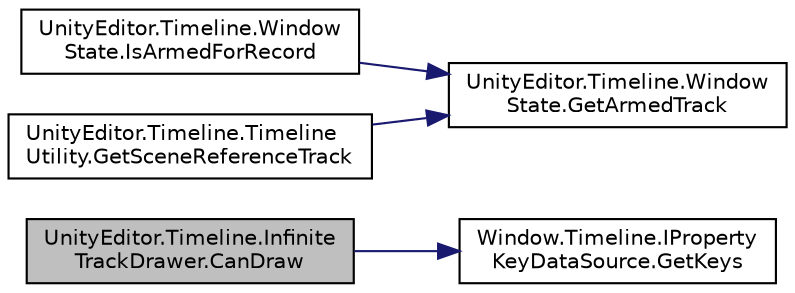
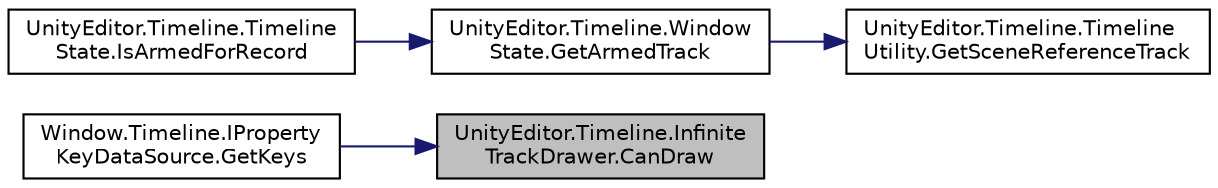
node "UnityEditor.Timeline.Window State.IsArmedForRecord": label "UnityEditor.Timeline.Window State.IsArmedForRecord" -> "UnityEditor.Timeline.Timeline State.IsArmedForRecord"
edge "UnityEditor.Timeline.Timeline Utility.GetSceneReferenceTrack" -> "UnityEditor.Timeline.Window State.GetArmedTrack": reversed
edge "UnityEditor.Timeline.Infinite TrackDrawer.CanDraw" -> "Window.Timeline.IProperty KeyDataSource.GetKeys": reversed
